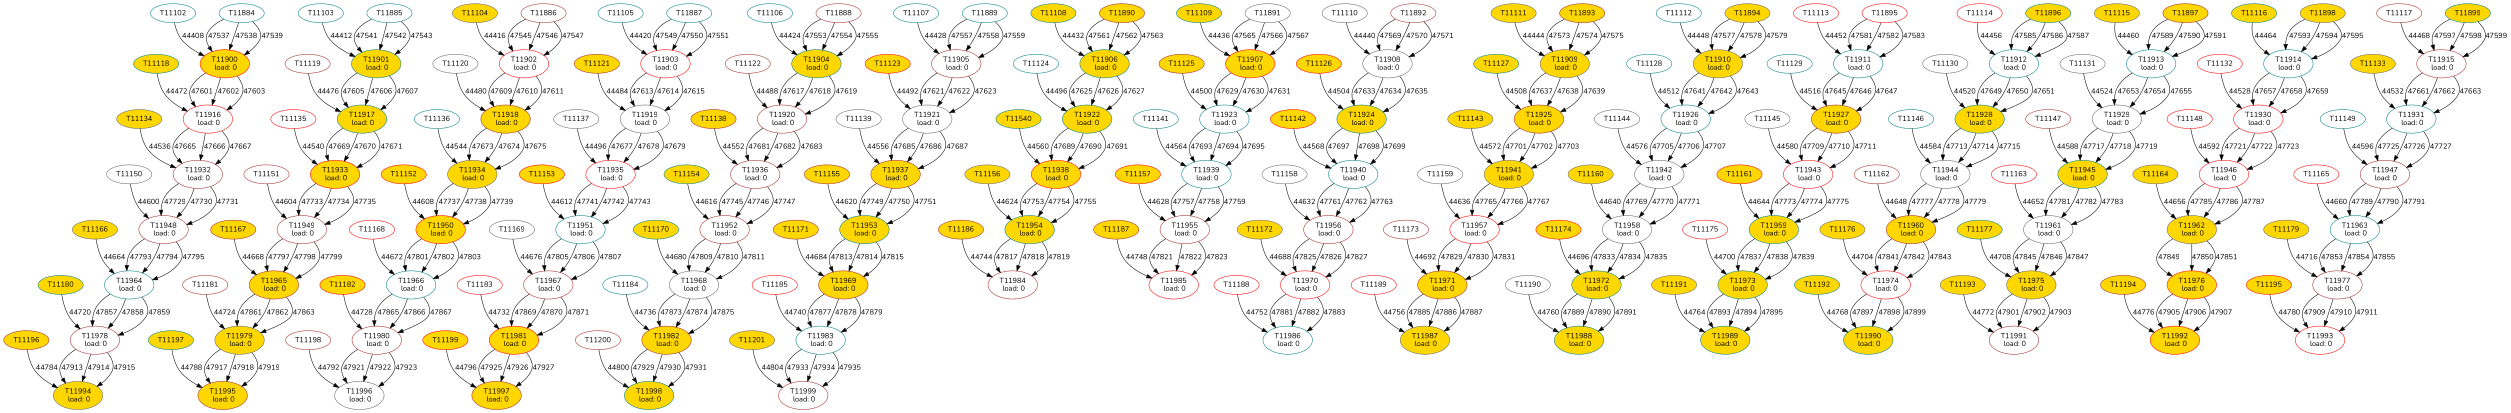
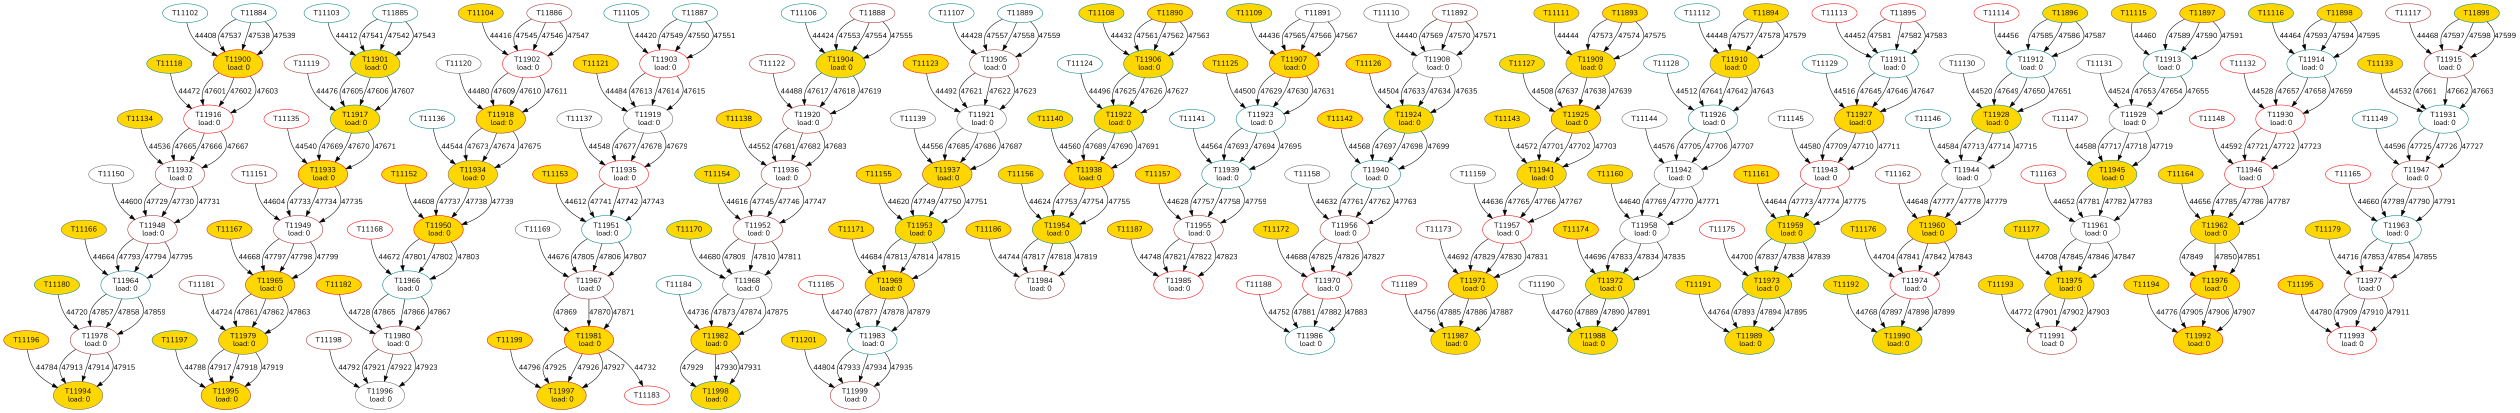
node "T11540": label "T11540" -> "T11140"
edge "T11137" -> "T11935 load: 0": label "44496" -> "44548"
edge "T11183" -> "T11981 load: 0": reversed
node "T11200": removed
